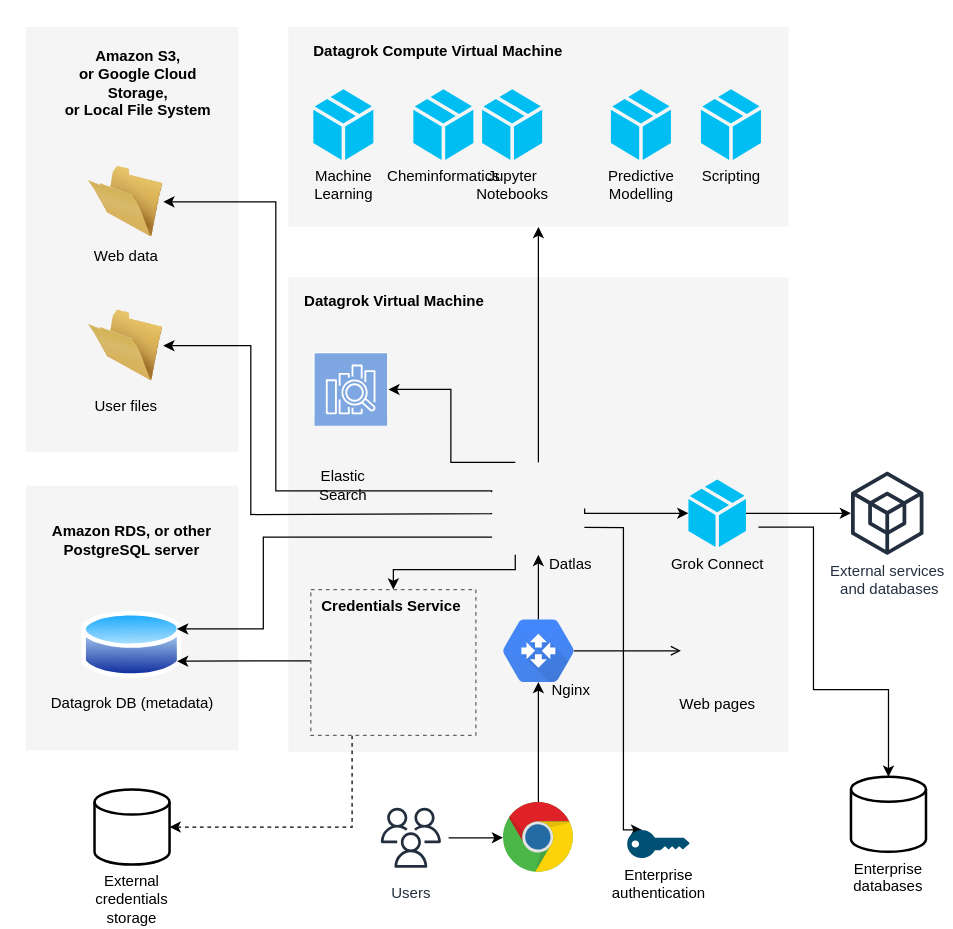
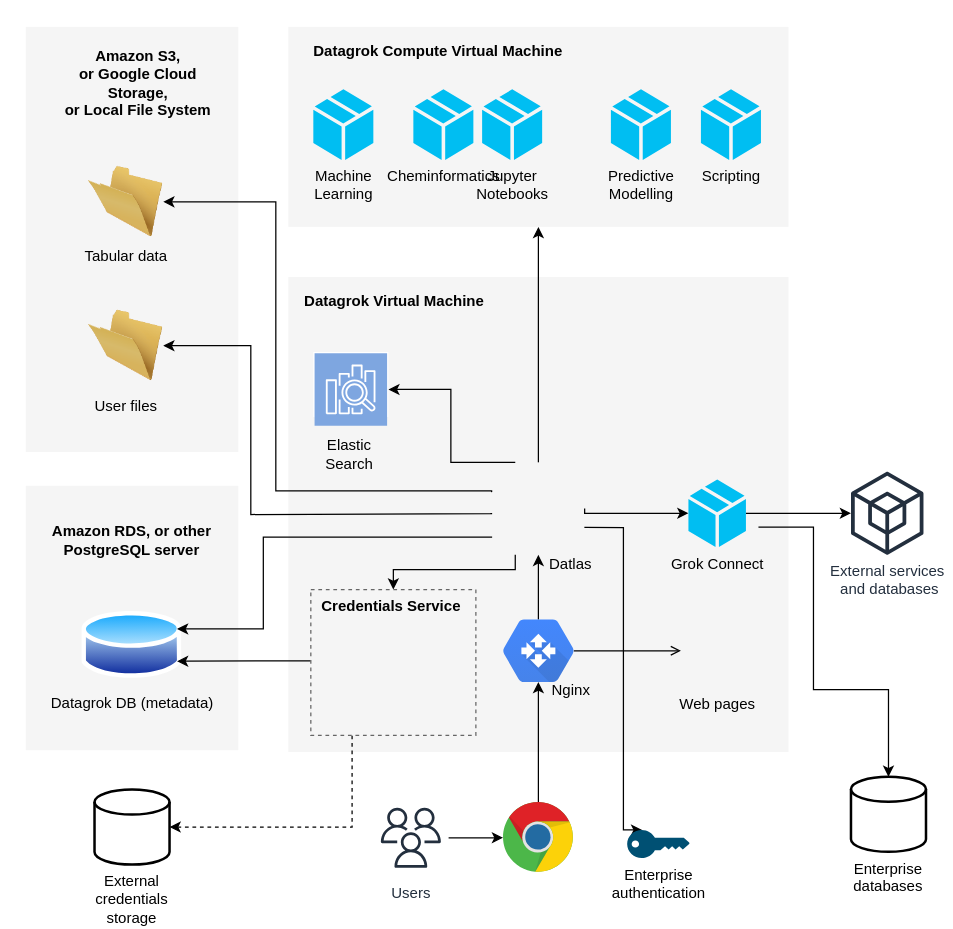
node "Web data": label "Web data" -> "Tabular data"
node "Elastic Search": moved (343, 486) -> (349, 454)
